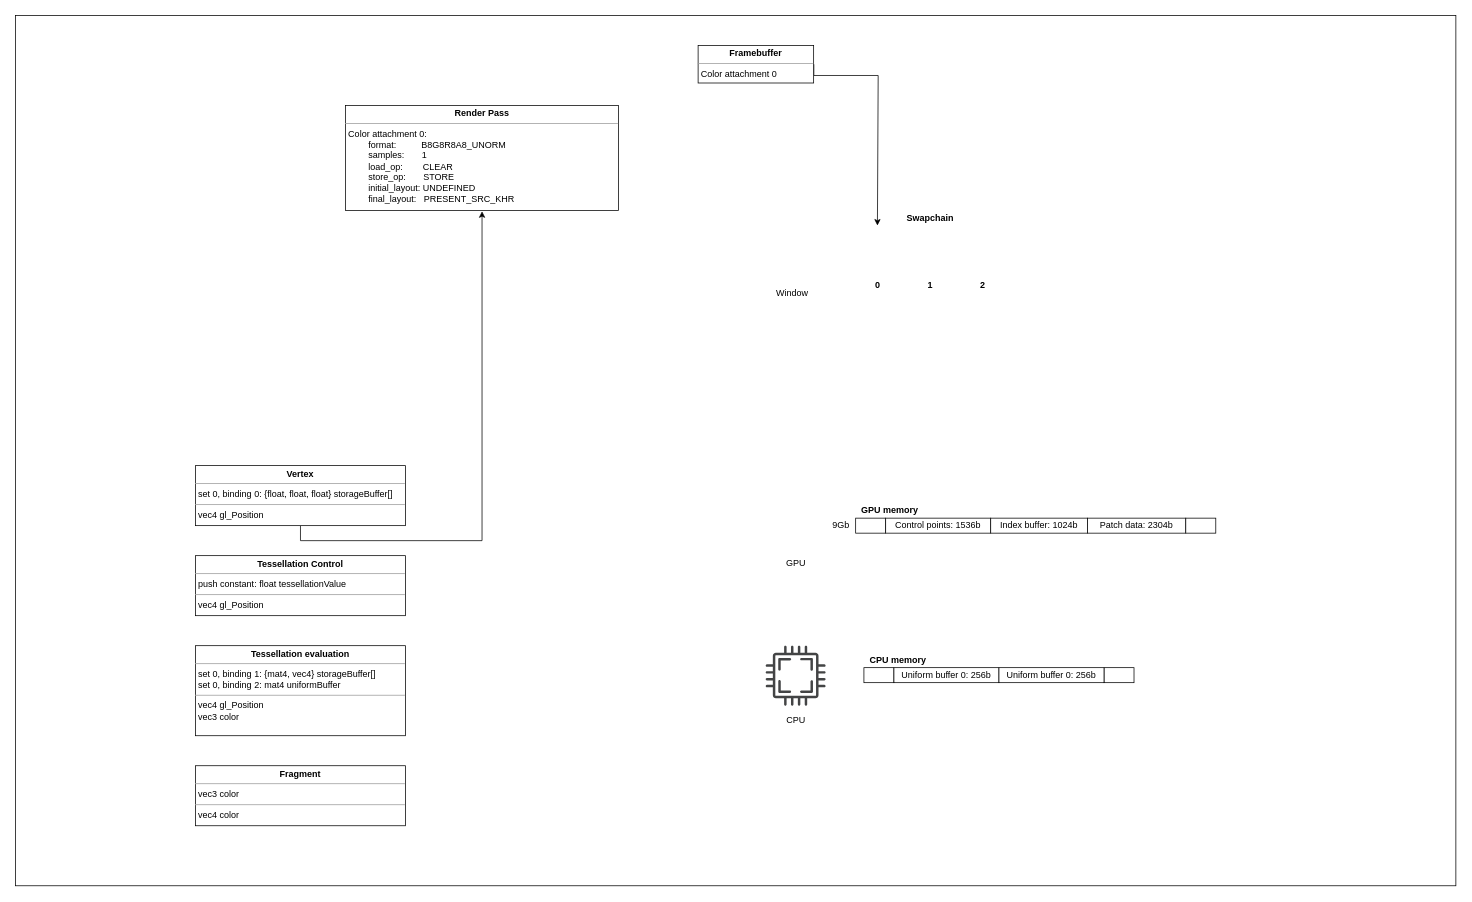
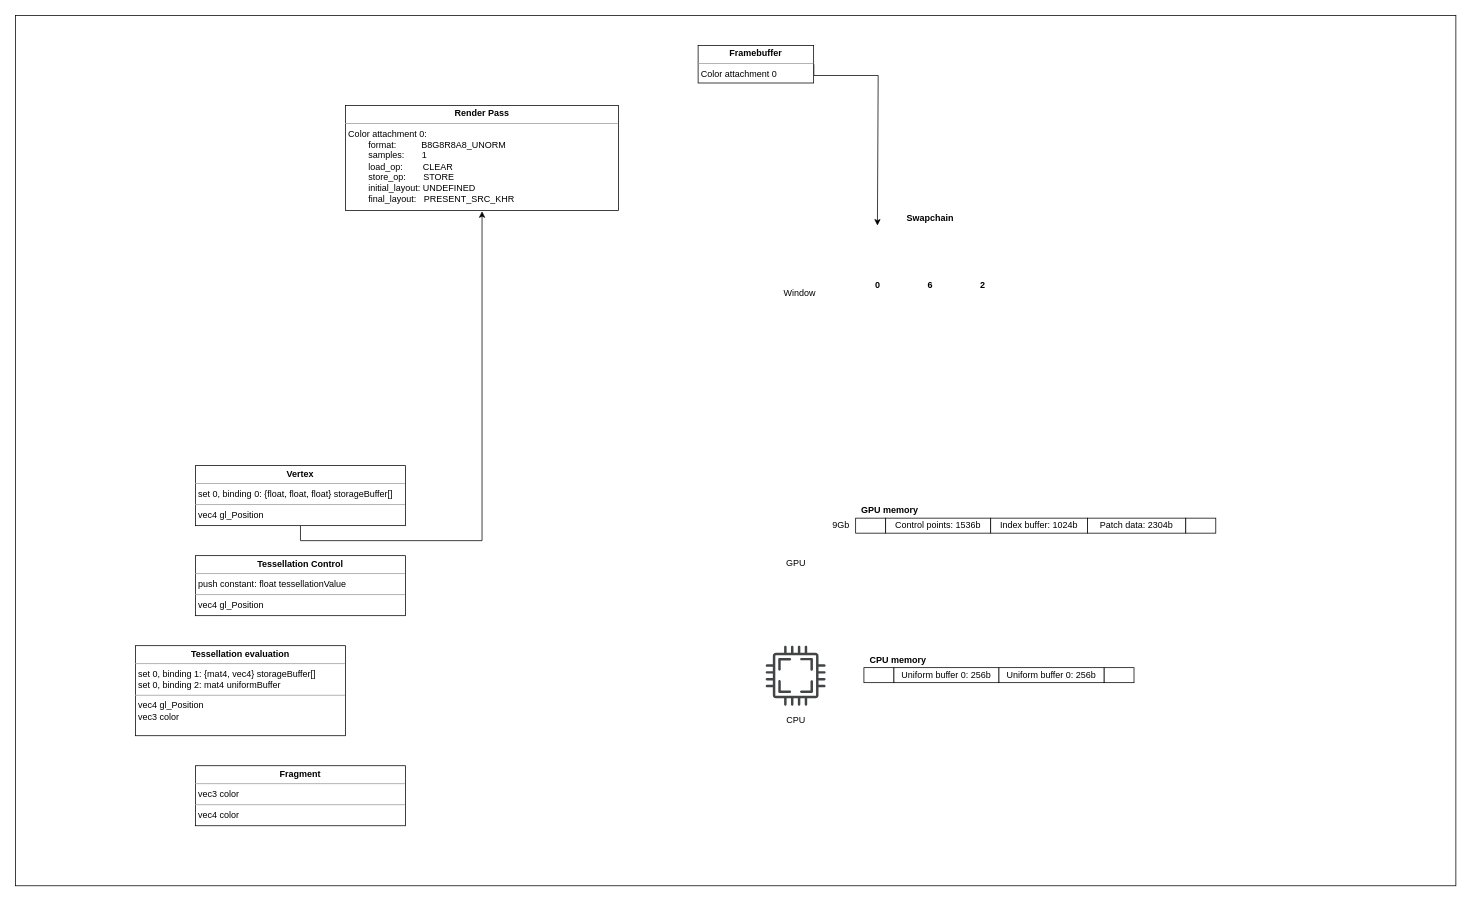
node "1": label "1" -> "6"
node "Window": moved (792, 293) -> (799, 293)
node "Tessellation evaluation set 0, binding 1: {mat4, vec4} storageBuffer[] set 0, binding 2: mat4 uniformBuffer vec4 gl_Position vec3 color": moved (300, 690) -> (240, 690)
